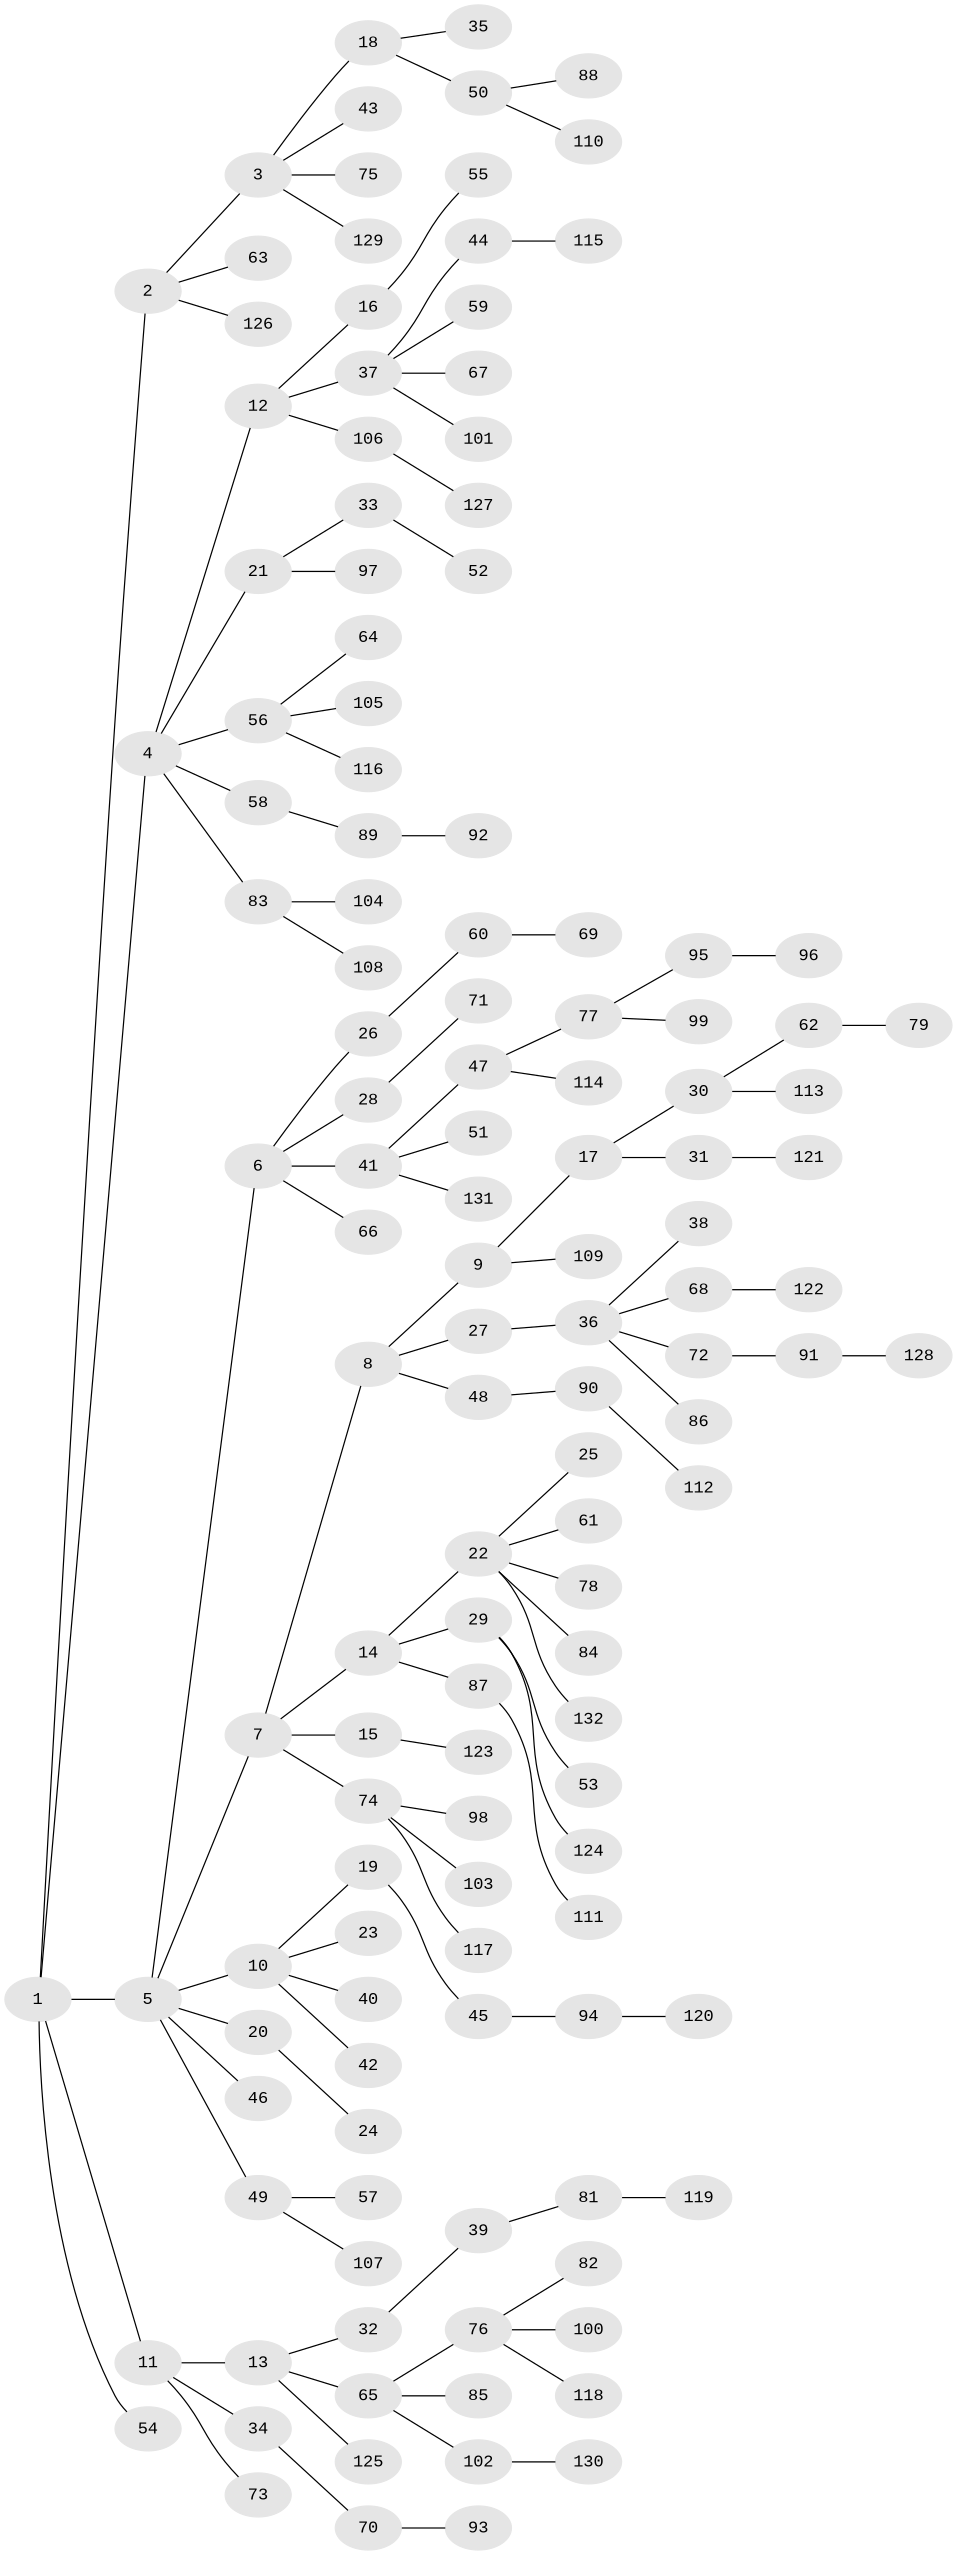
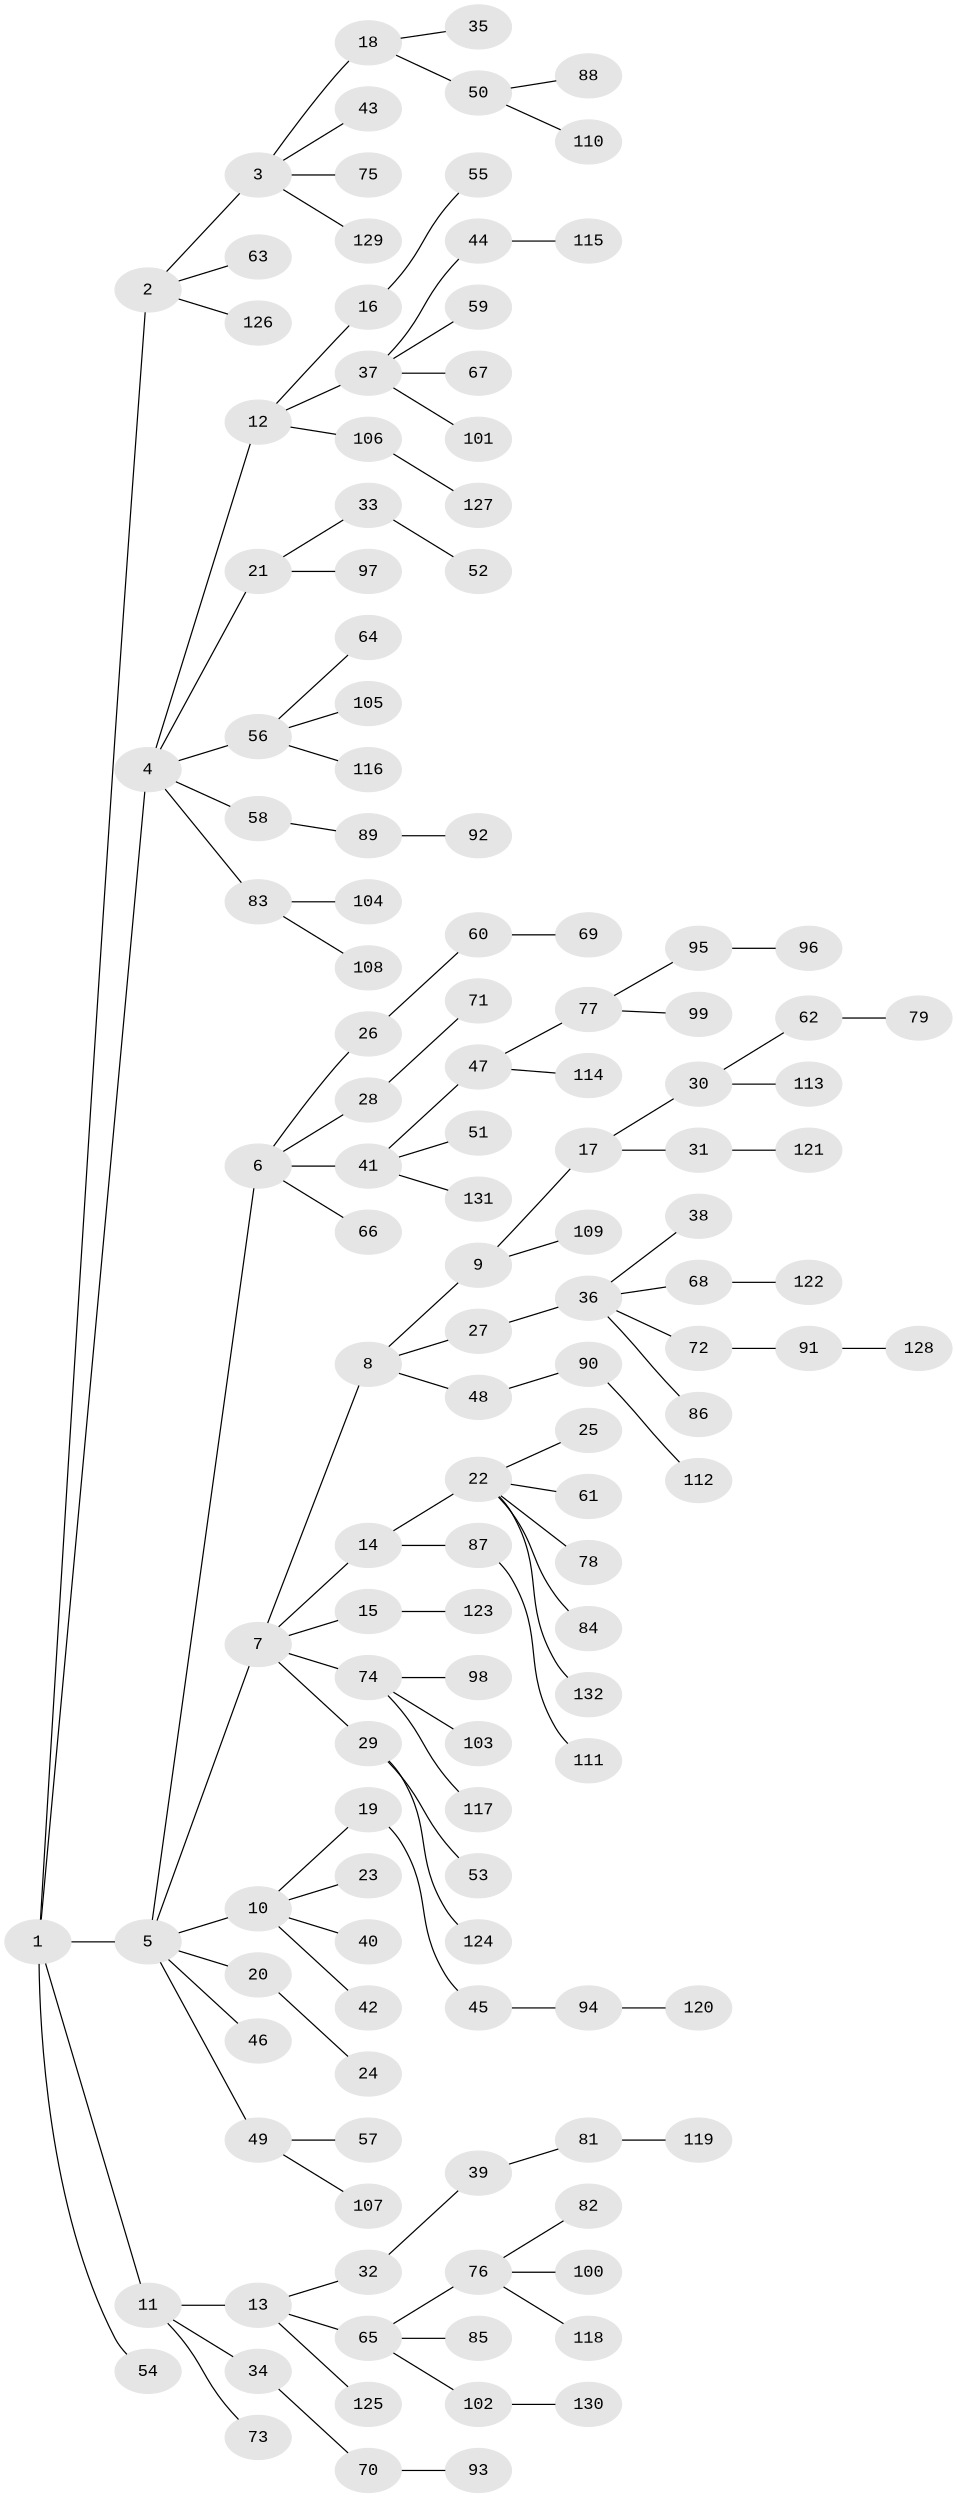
edge "29" -- "14": now "29" -- "7"
